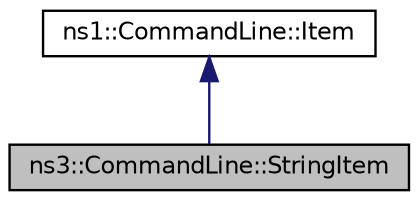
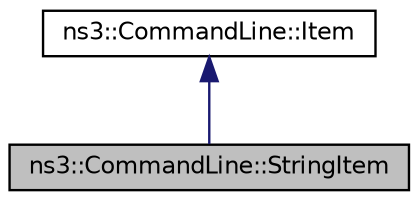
node "ns1::CommandLine::Item": label "ns1::CommandLine::Item" -> "ns3::CommandLine::Item"
